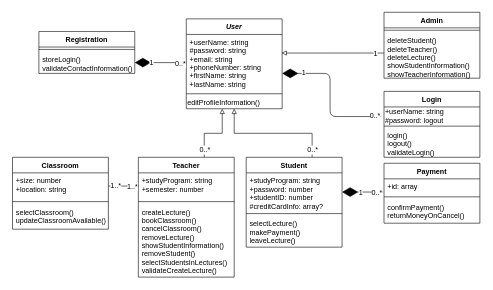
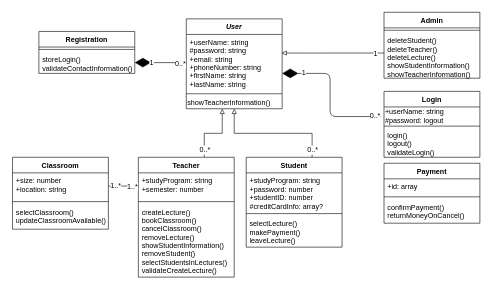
node "editProfileInformation()": label "editProfileInformation()" -> "showTeacherInformation()"
edge "+id: array" -> "+studyProgram: string +password: number +studentID: number #creditCardInfo: array?": removed, labels "0..*", "1"
